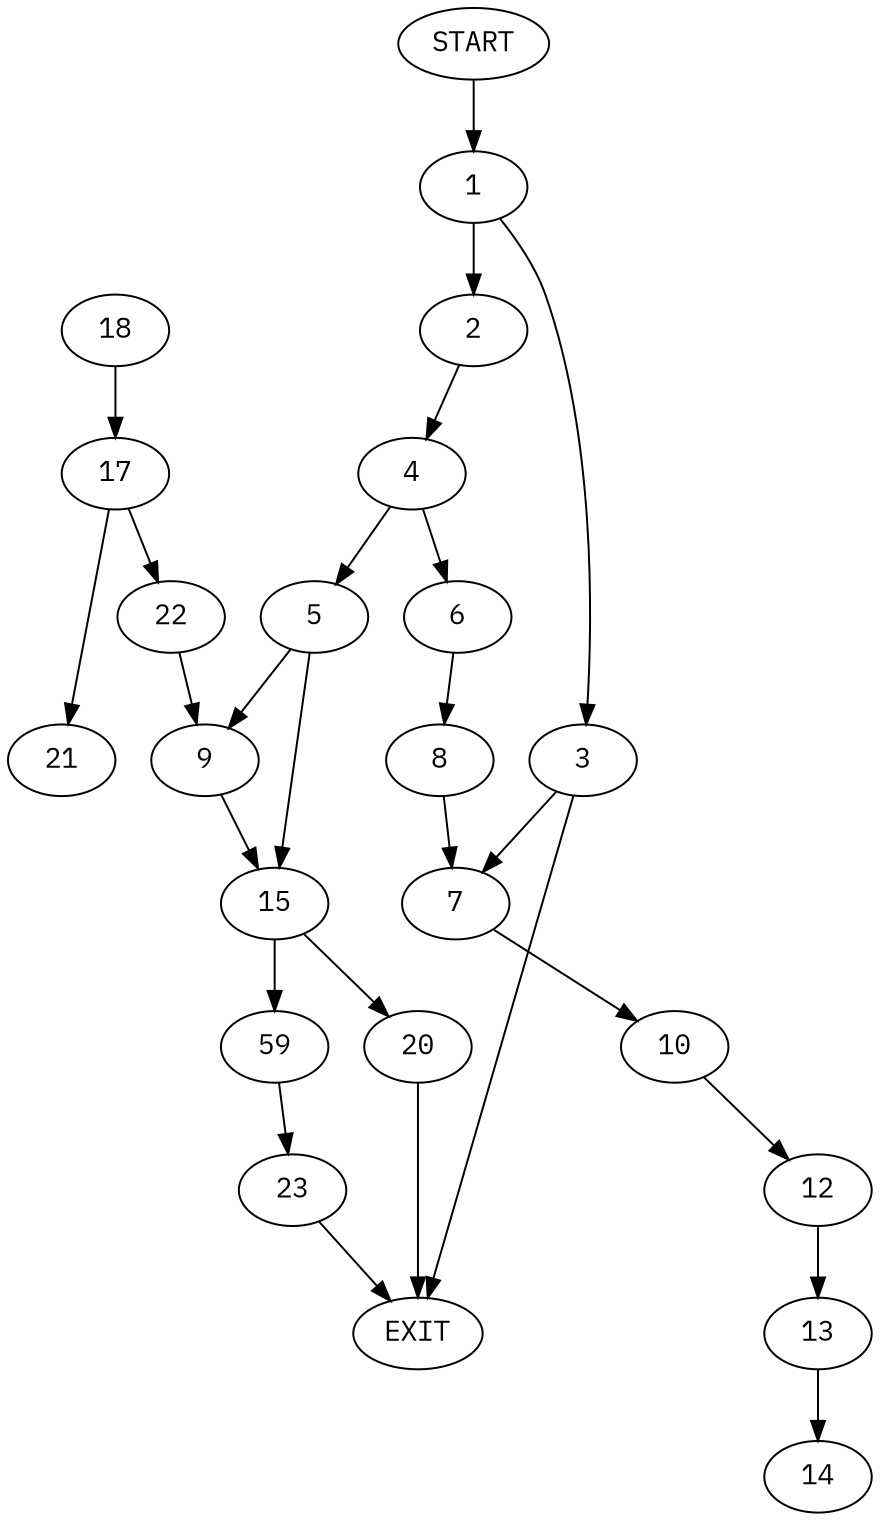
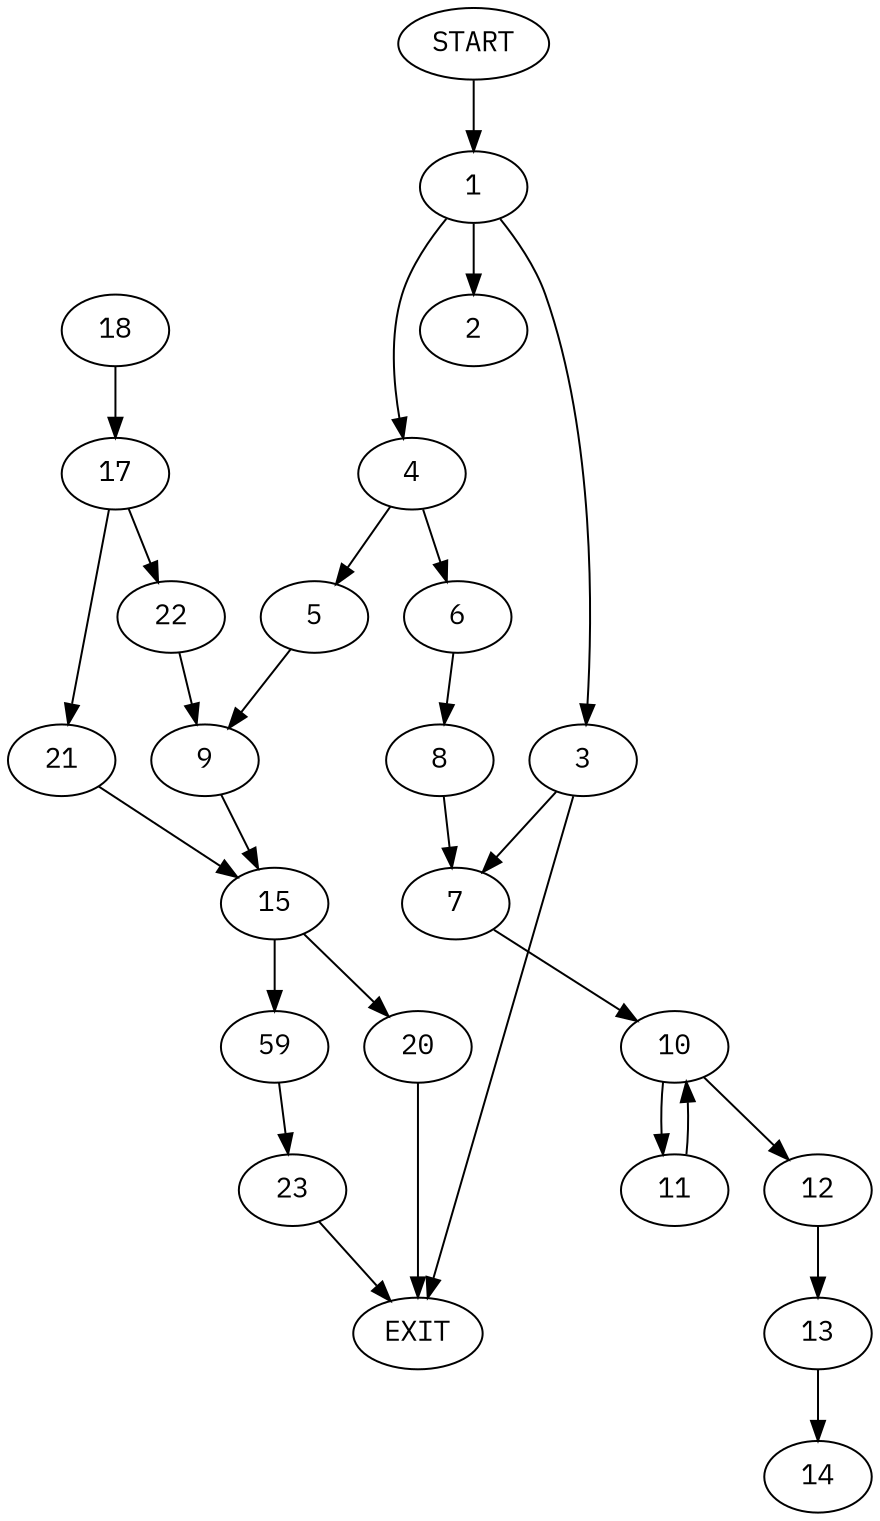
edge "2" -> "4": now "1" -> "4"
edge "5" -> "15": now "21" -> "15"
node "11": added
